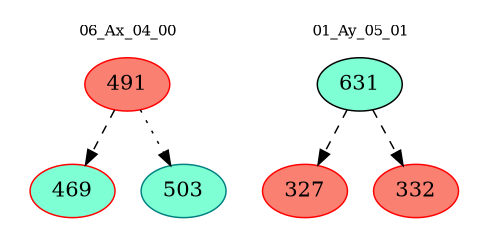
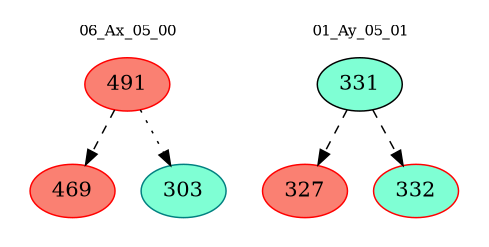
cluster "06_Ax_04_00": label "06_Ax_04_00" -> "06_Ax_05_00"
node "631": label "631" -> "331"
node "469": fillcolor aquamarine -> salmon
node "503": label "503" -> "303"
node "332": fillcolor salmon -> aquamarine
